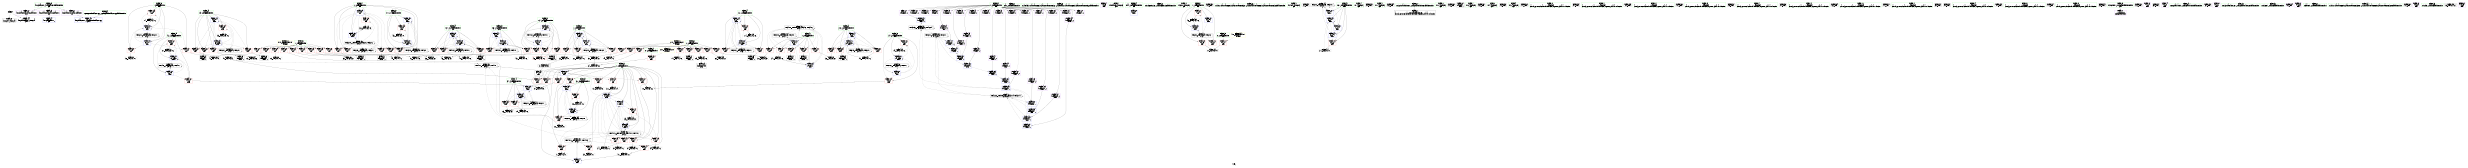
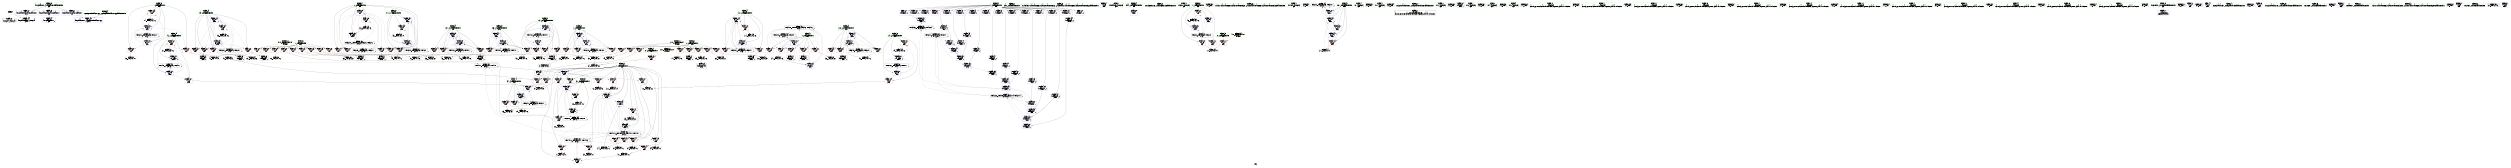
node "NodeID: 18": added
